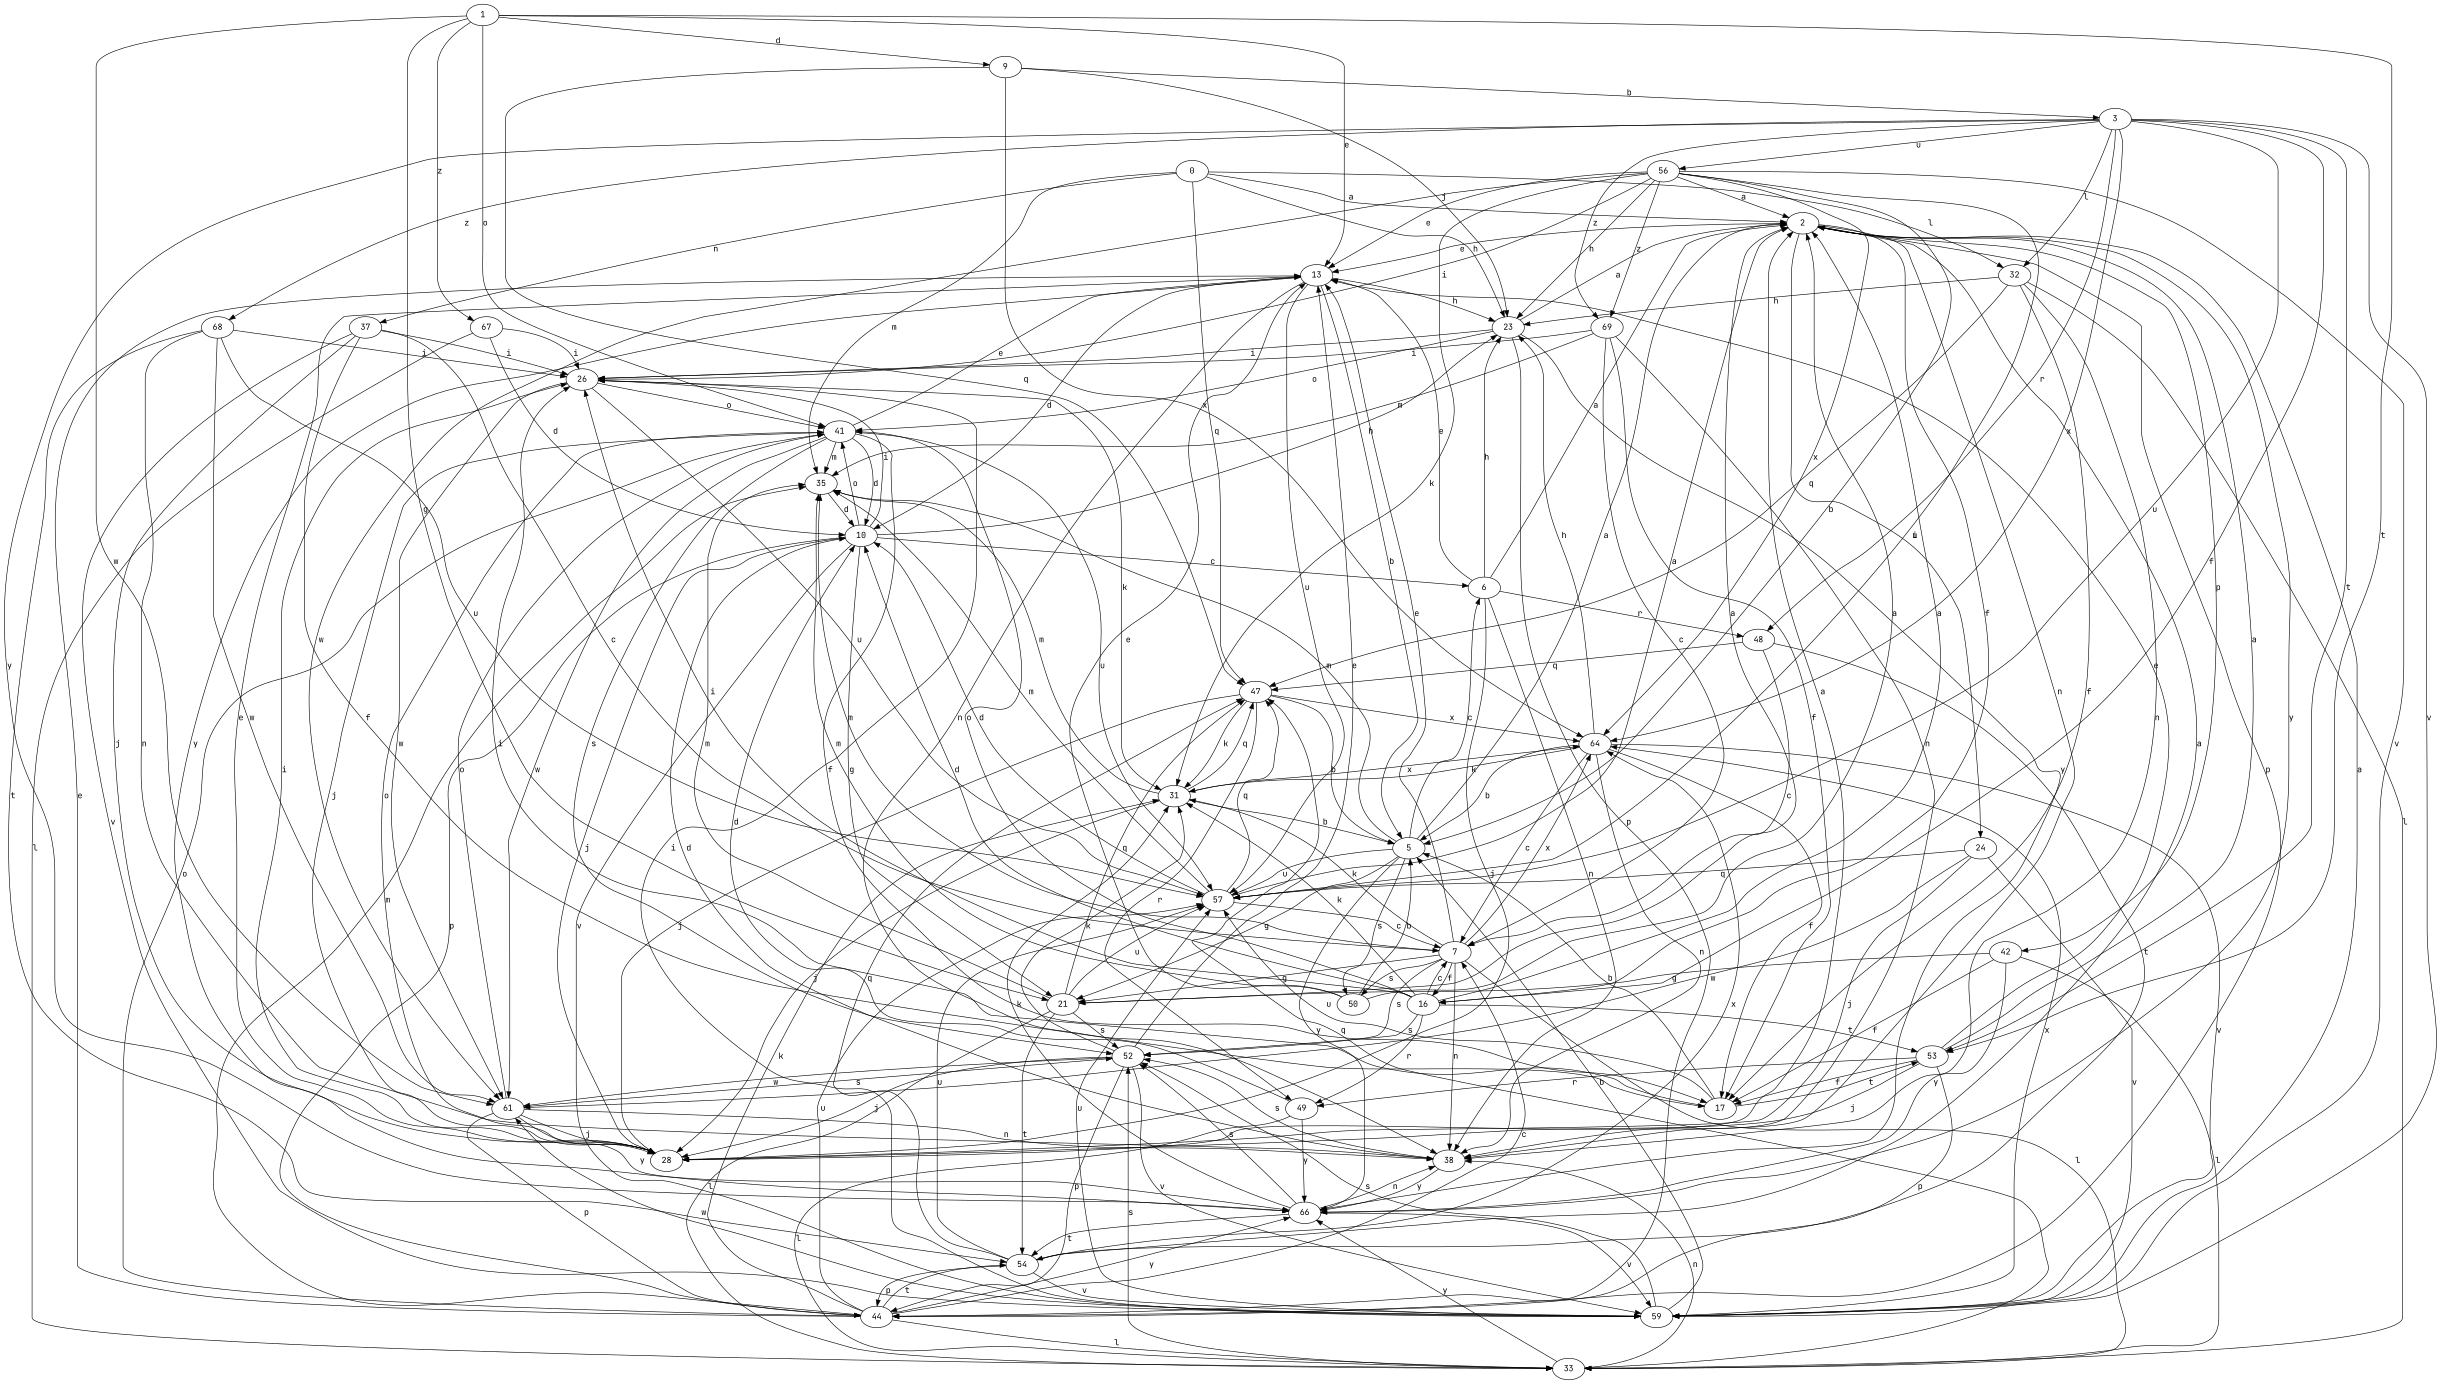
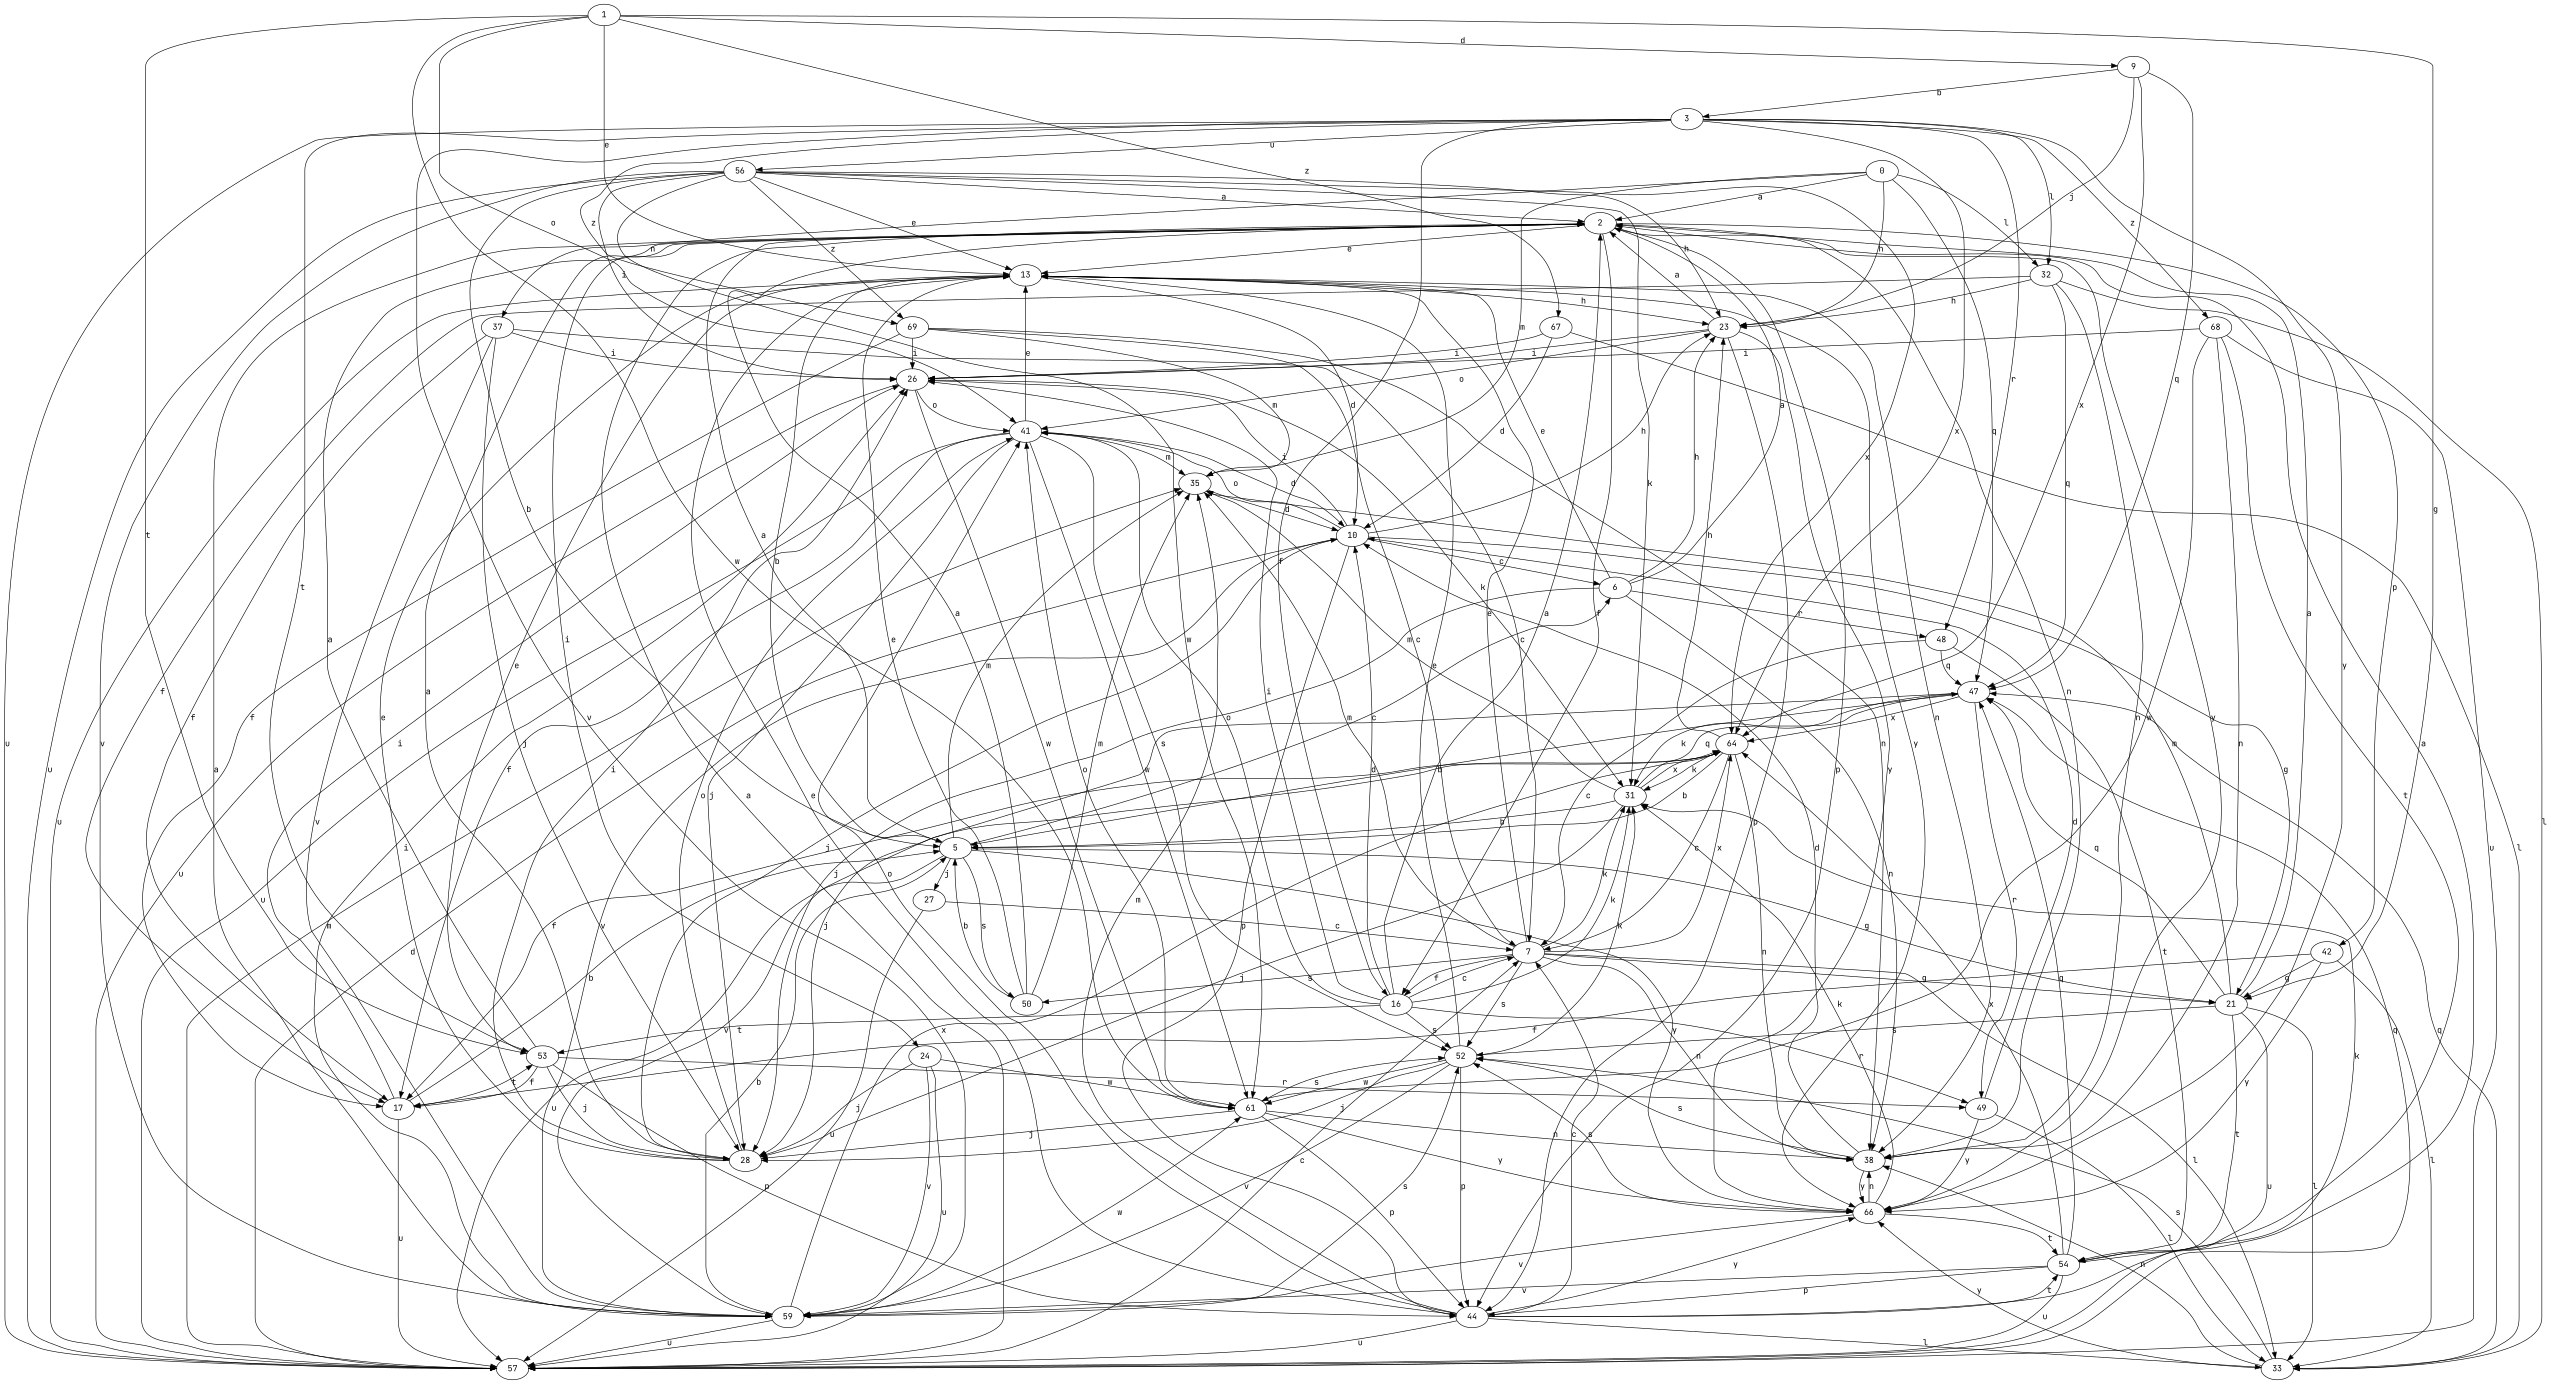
edge "24" -> "57": label "q" -> "u"
node "27": added
